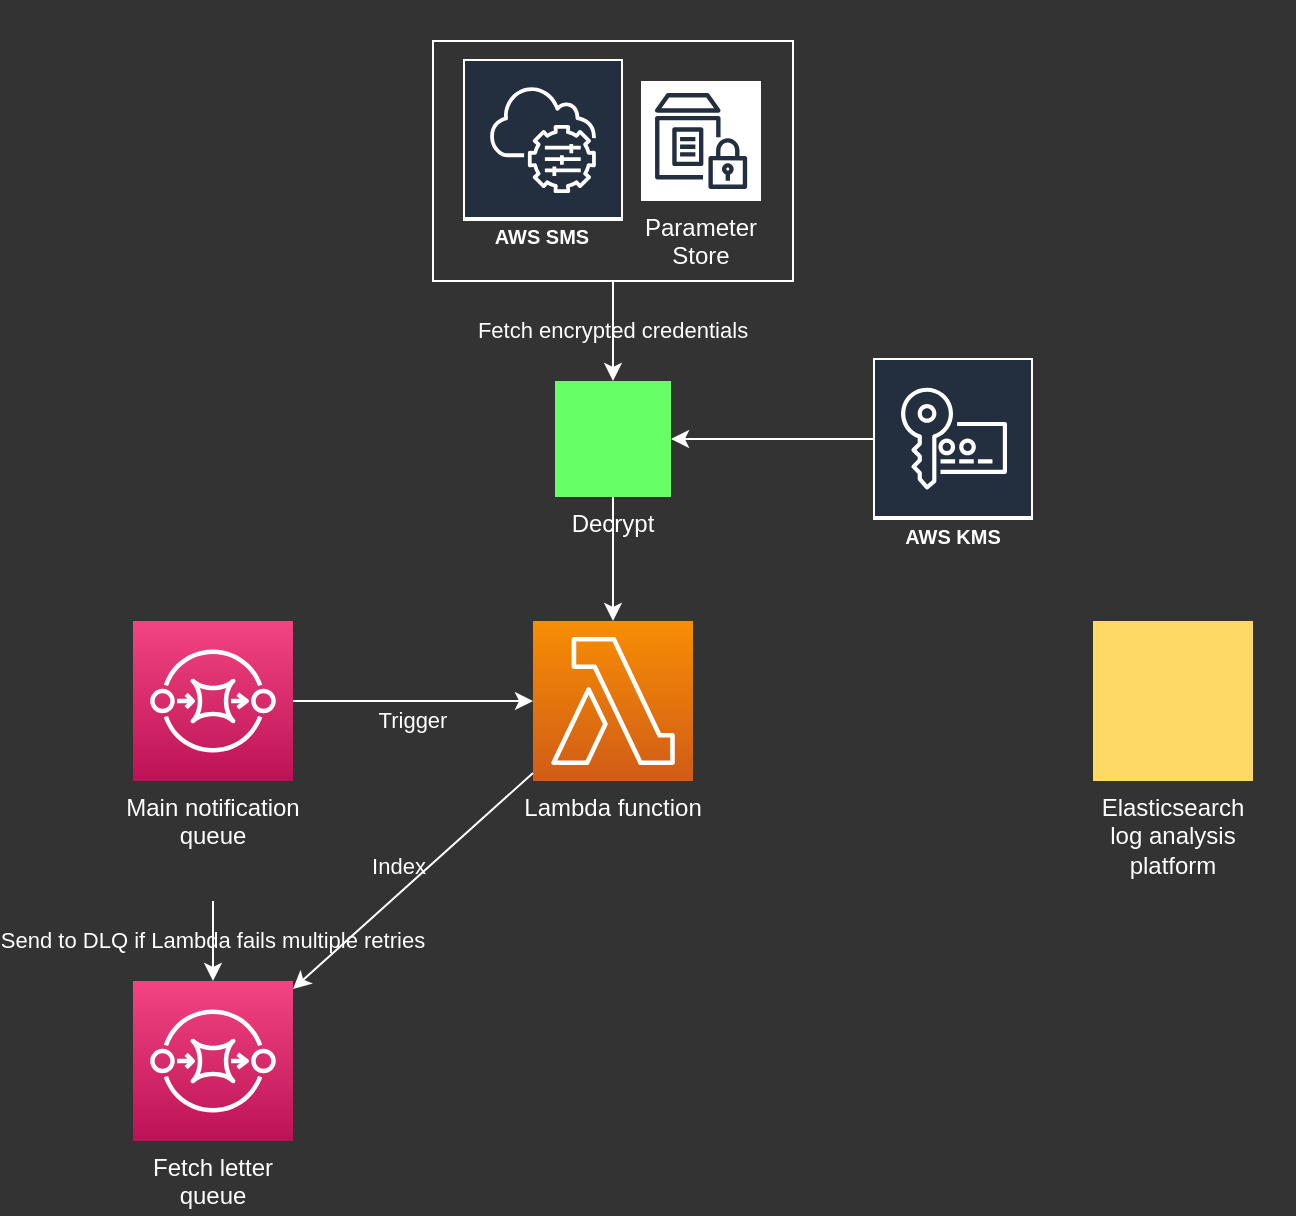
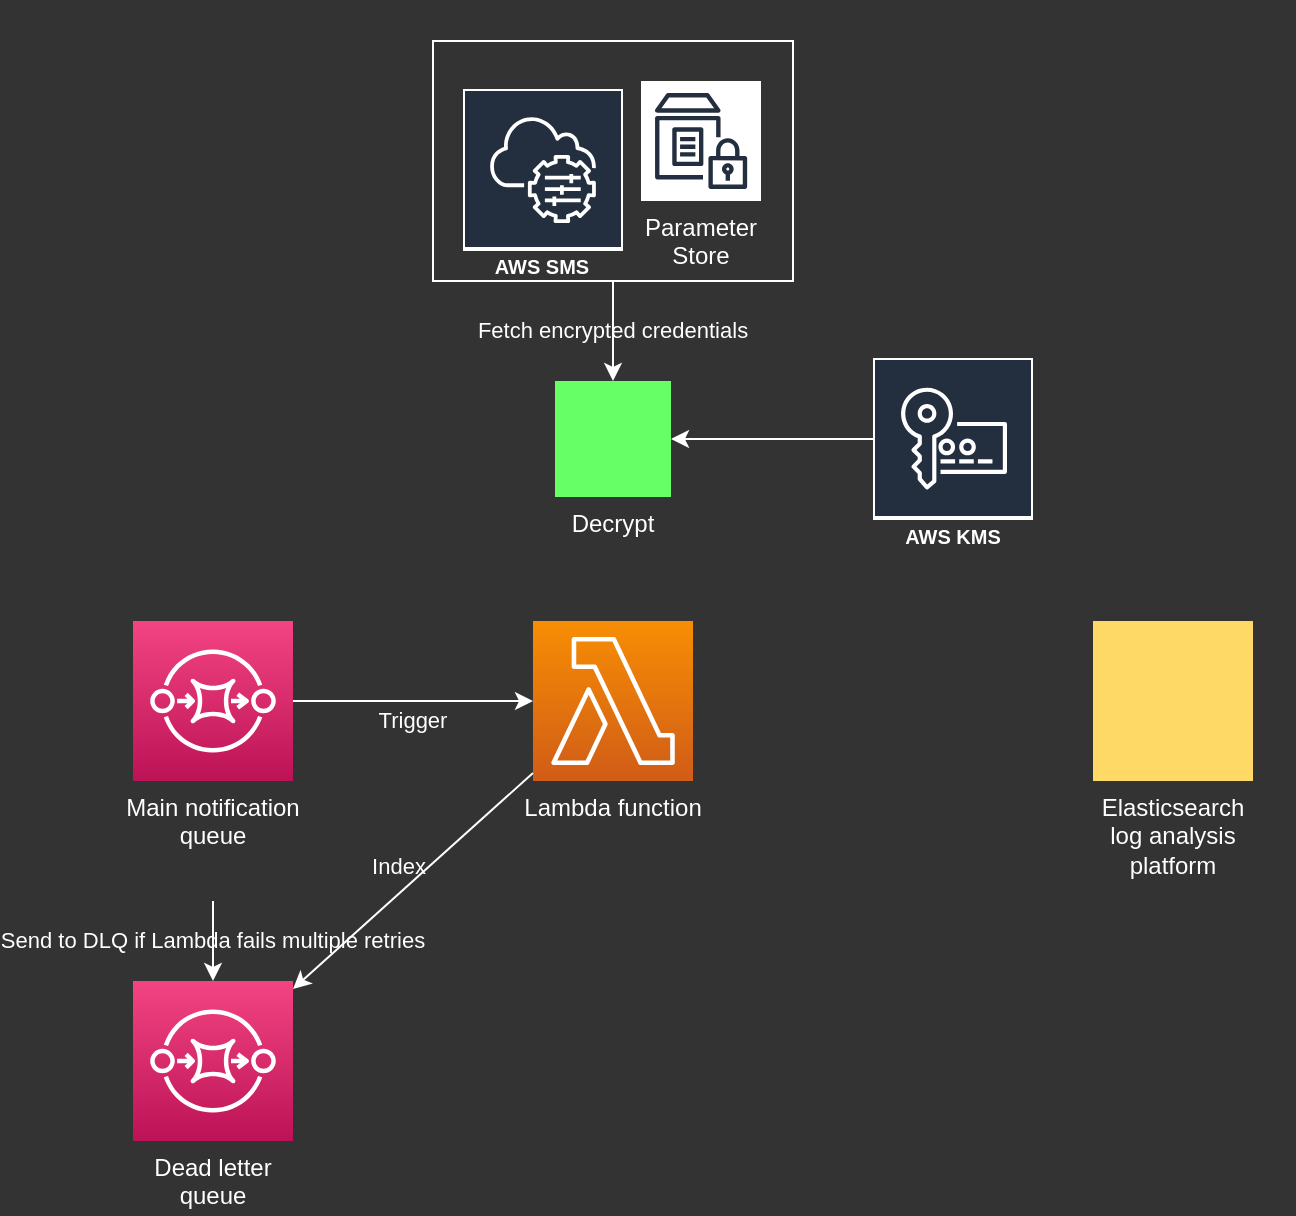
node "AWS SMS": moved (543, 140) -> (543, 170)
edge "Decrypt" -> "Lambda function": removed
node "Fetch letter queue": label "Fetch letter queue" -> "Dead letter queue"
